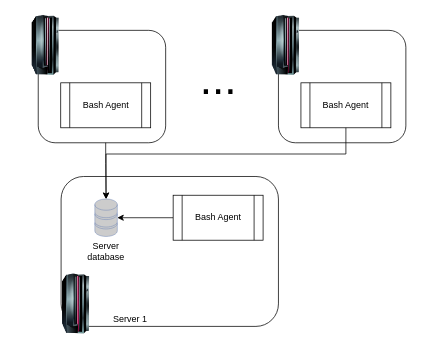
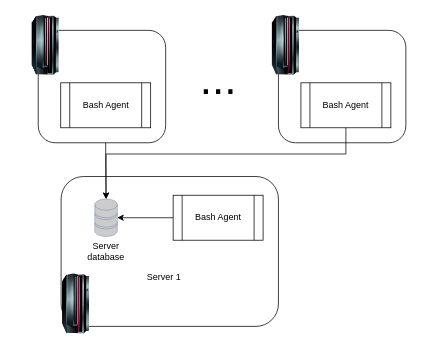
node "Server 1": moved (131, 319) -> (164, 278)
